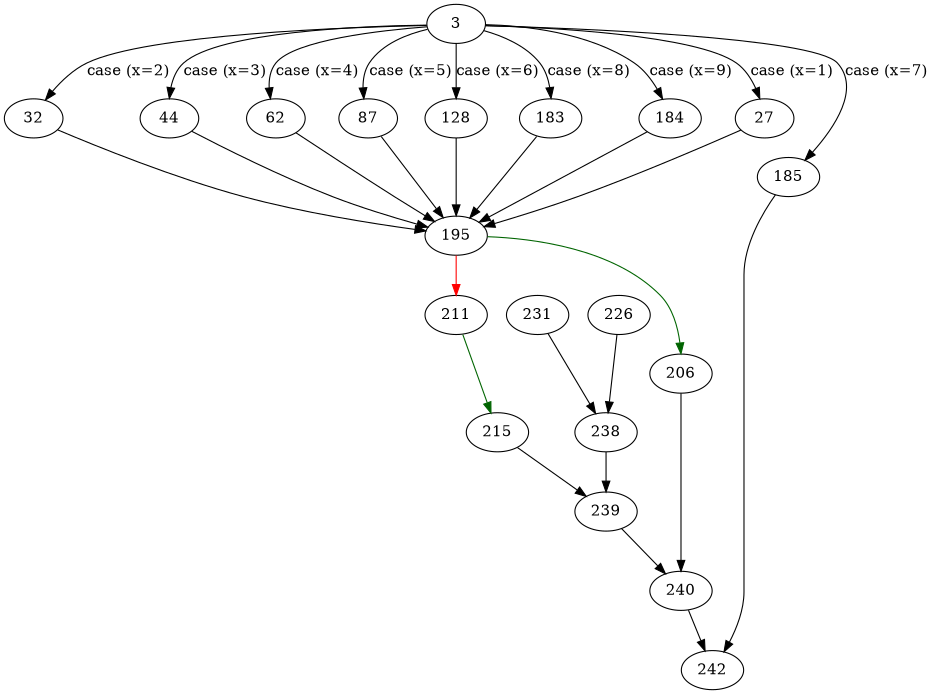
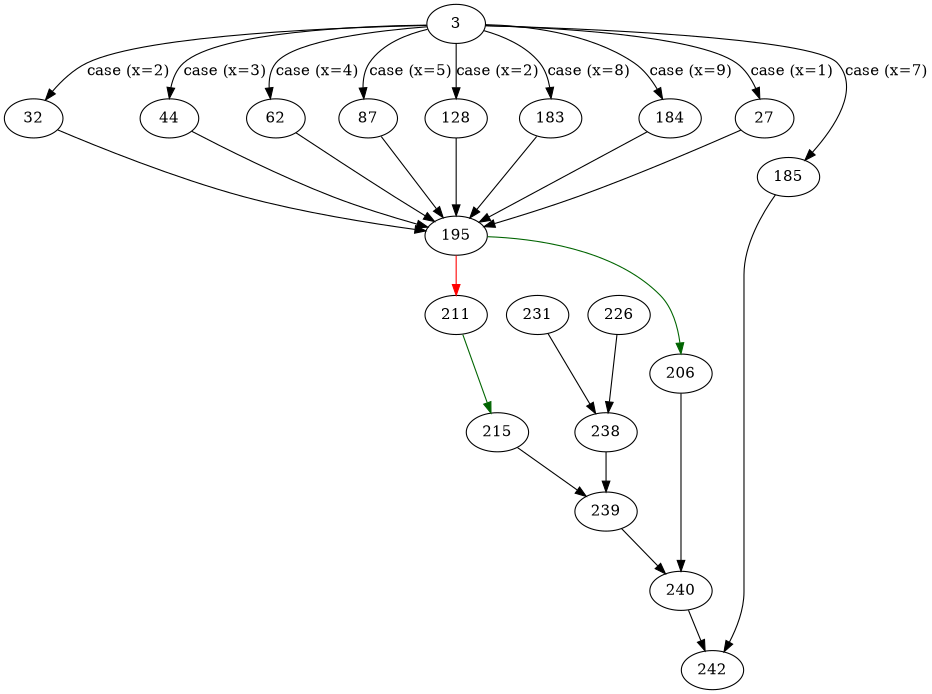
edge "3" -> "128": label "case (x=6)" -> "case (x=2)"
